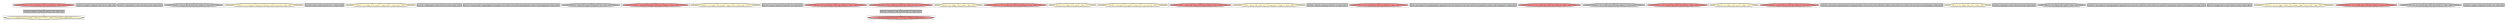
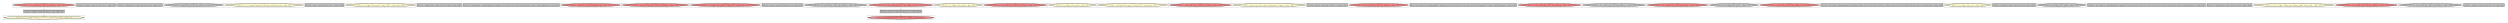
node "[66/67]  %call10 = call i32 @rand() #3, !dbg !997": fillcolor grey -> lightcoral
node "[64/65]  br label %for.cond4, !dbg !1013, !llvm.loop !1014": fillcolor lemonchiffon -> lightcoral
node "[82/83]  %6 = load i32, i32* %k, align 4, !dbg !1003": fillcolor lightcoral -> grey
node "[48/49]  br label %for.inc17, !dbg !1011": fillcolor lemonchiffon -> grey
